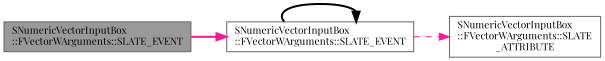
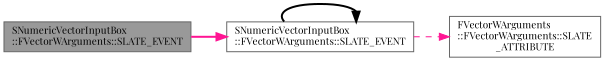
node "SNumericVectorInputBox ::FVectorWArguments::SLATE _ATTRIBUTE": label "SNumericVectorInputBox ::FVectorWArguments::SLATE _ATTRIBUTE" -> "FVectorWArguments ::FVectorWArguments::SLATE _ATTRIBUTE"
